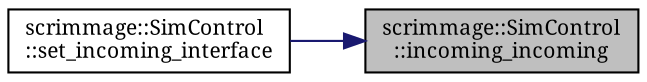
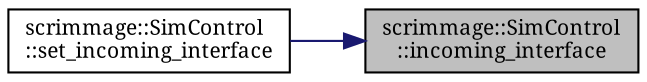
node "scrimmage::SimControl ::incoming_incoming": label "scrimmage::SimControl ::incoming_incoming" -> "scrimmage::SimControl ::incoming_interface"
